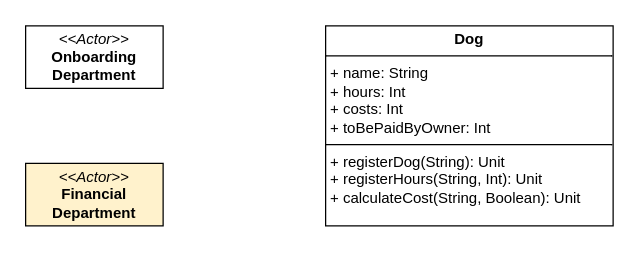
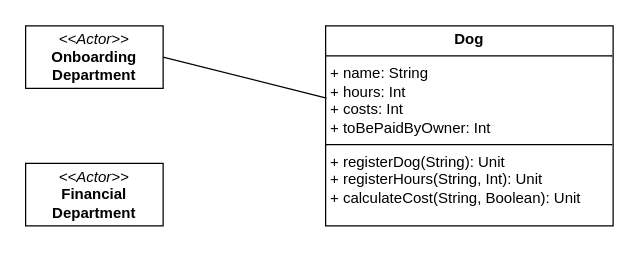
edge "<<Actor>> Onboarding Department" -- "Dog + name: String + hours: Int + costs: Int + toBePaidByOwner: Int + registerDog(String): Unit + registerHours(String, Int): Unit + calculateCost(String, Boolean): Unit": added
node "<<Actor>> Financial Department": fillcolor #fff2cc -> #ffffff
